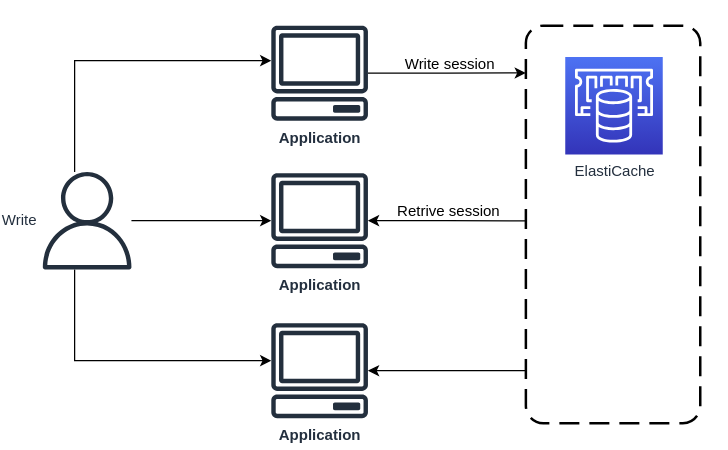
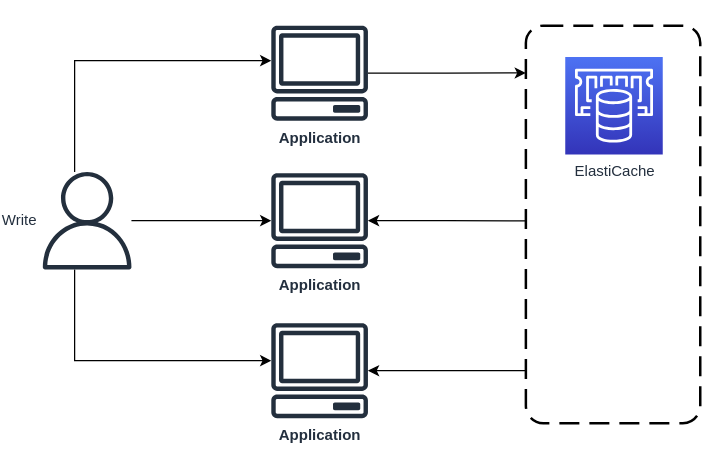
node "Write session": removed
node "Retrive session": removed
